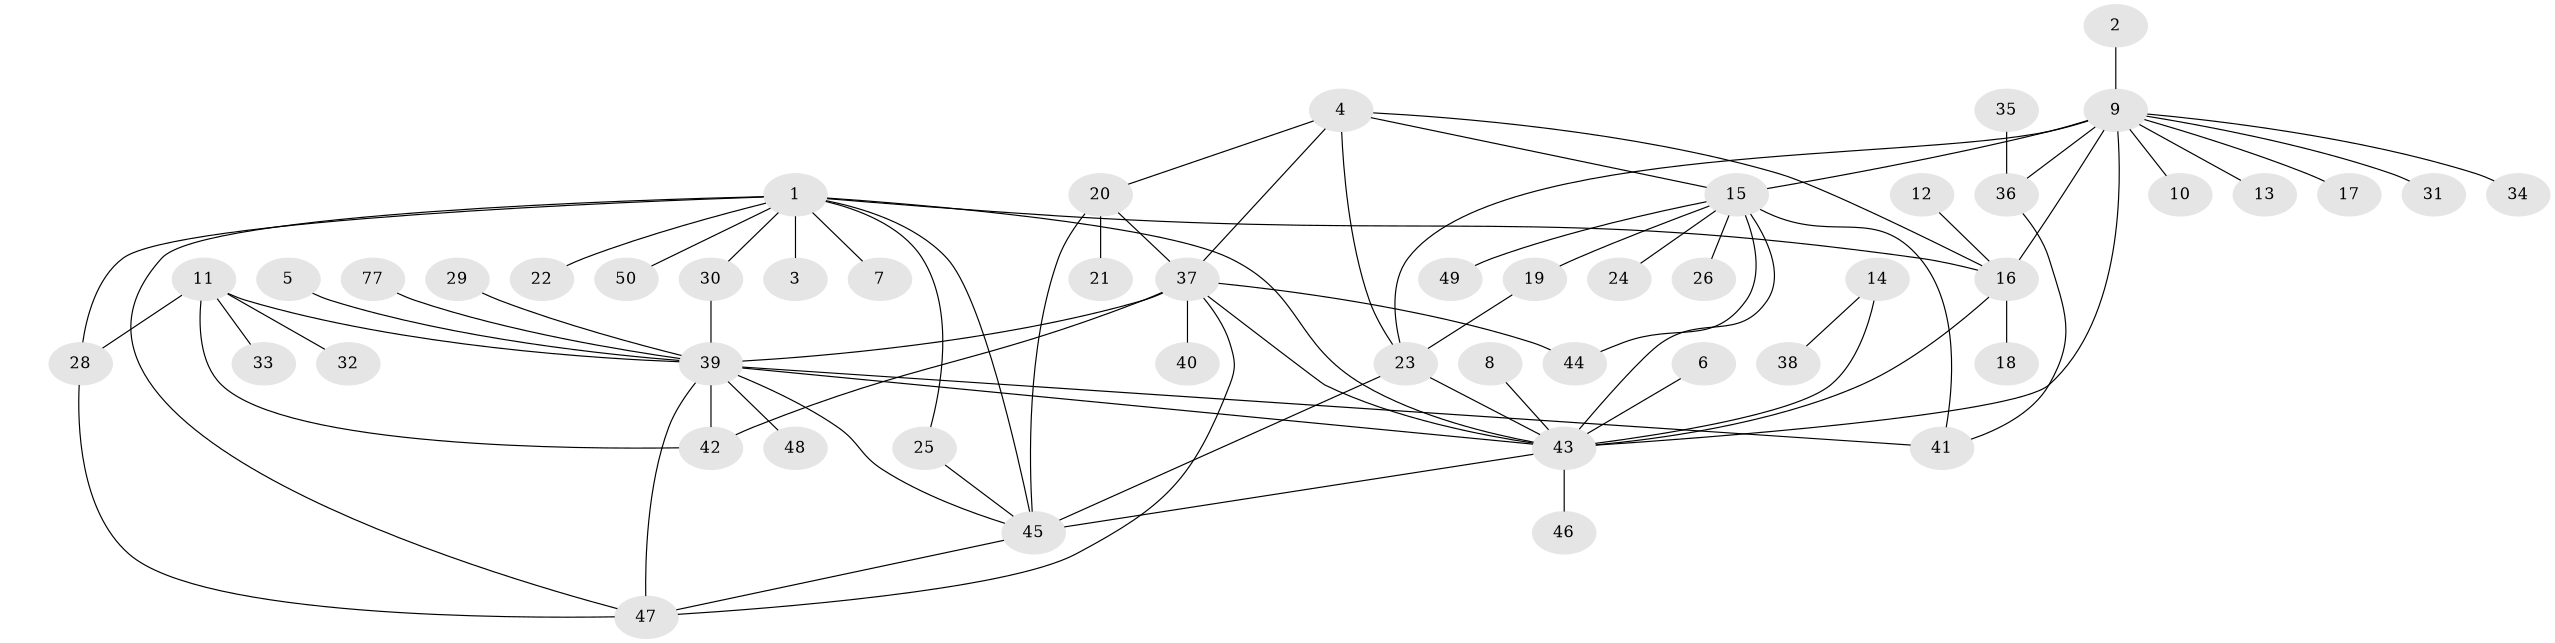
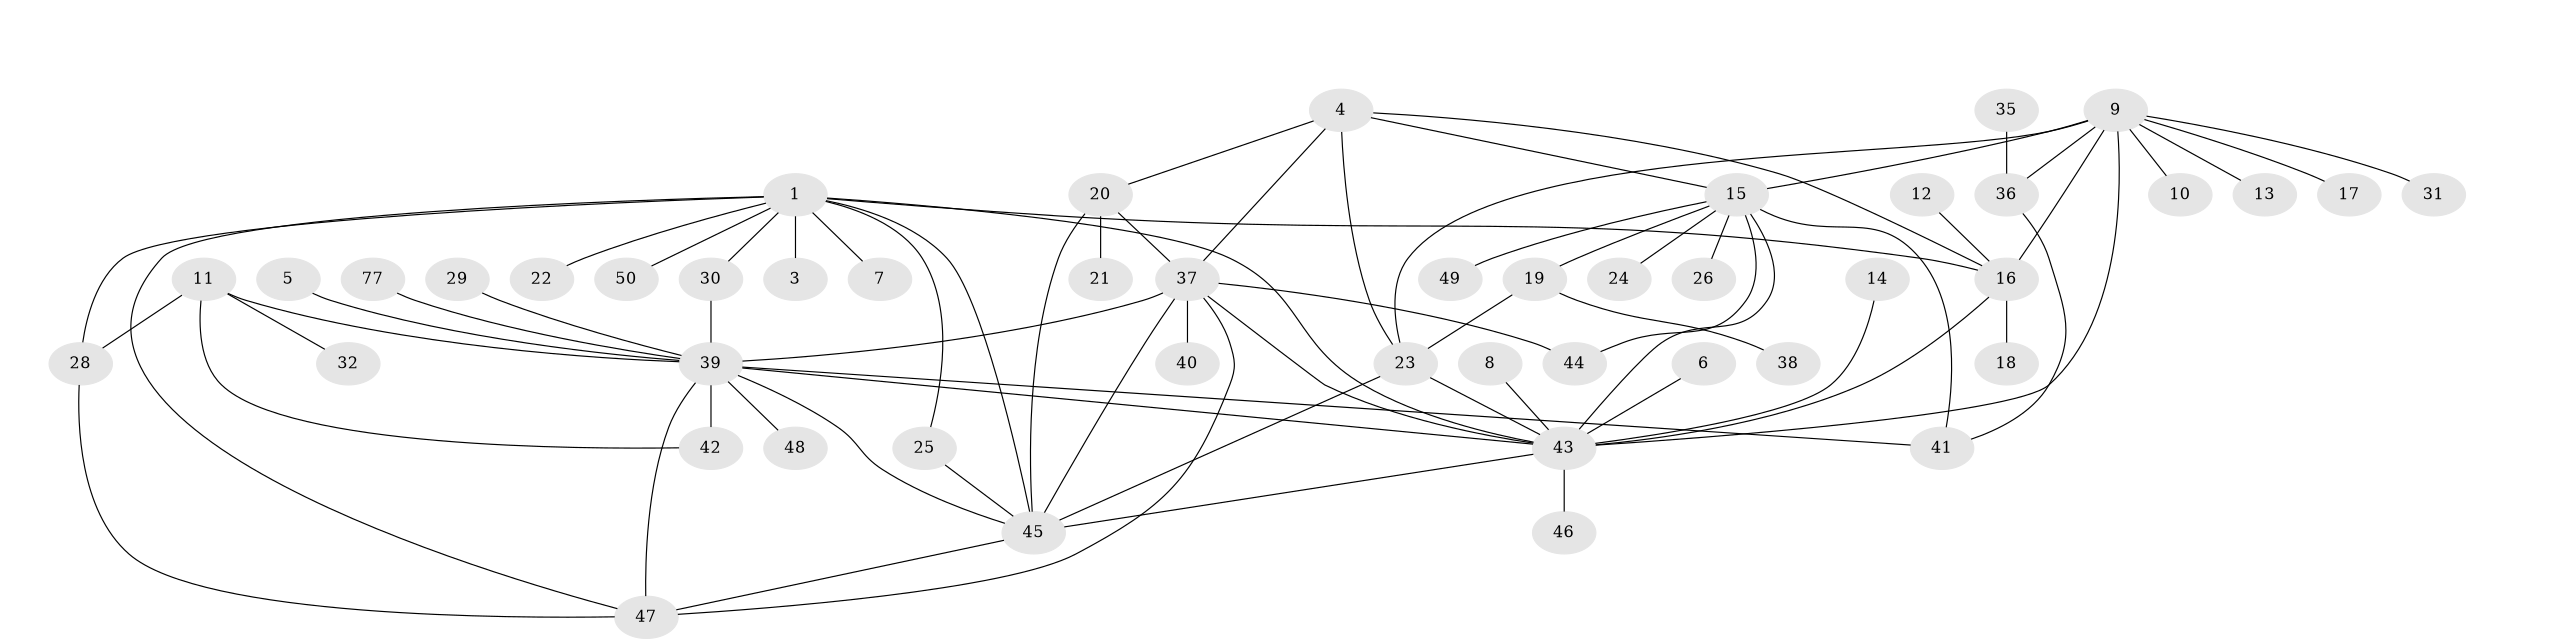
node "2": removed
node "34": removed
edge "14" -- "38": now "19" -- "38"
edge "37" -- "42": now "37" -- "45"
node "33": removed
